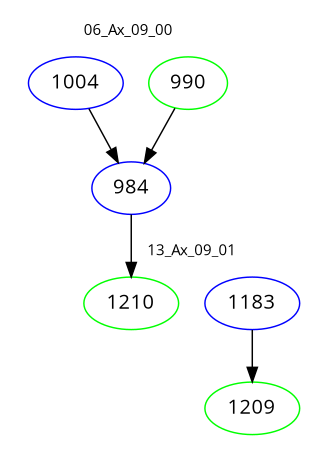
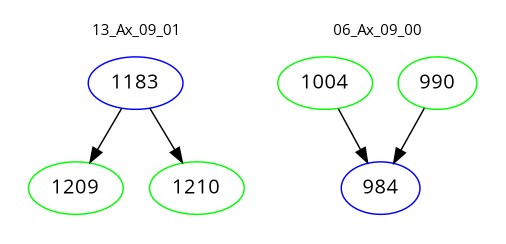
node "1004": color blue -> green
edge "984" -> "1210": now "1183" -> "1210"
